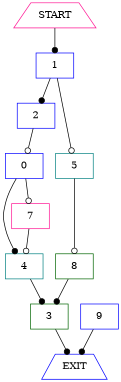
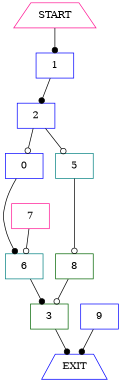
edge "1" -> "5": now "2" -> "5"
edge "0" -> "7": removed
node "4": label "4" -> "6"
edge "8" -> "3": arrowhead dot -> odot
